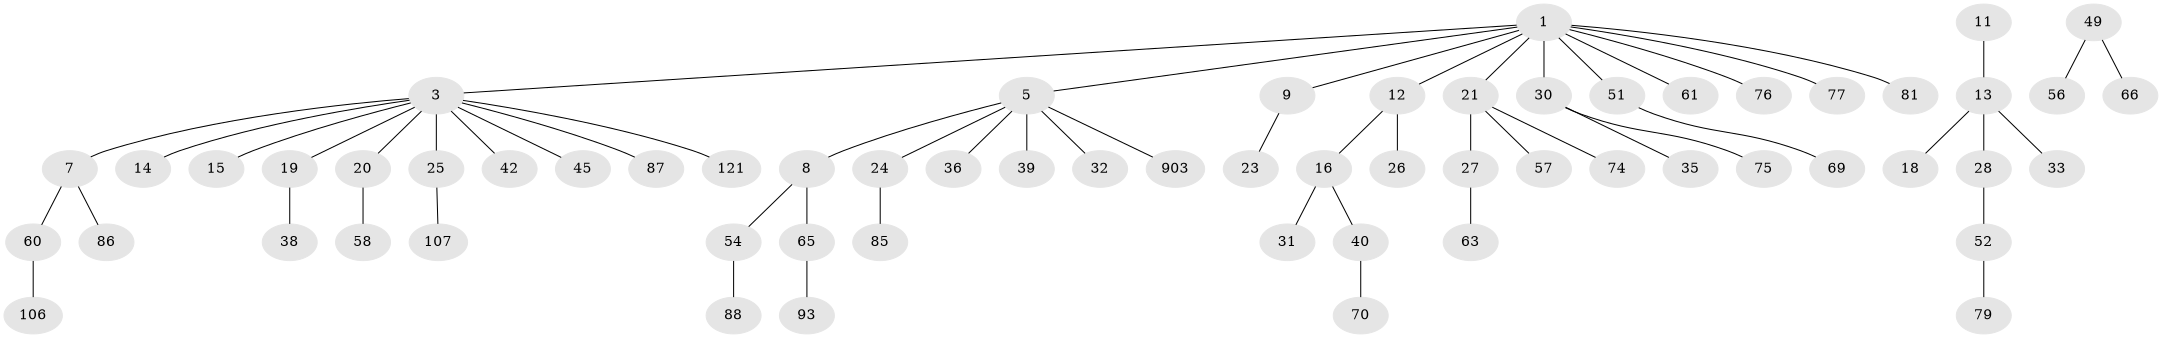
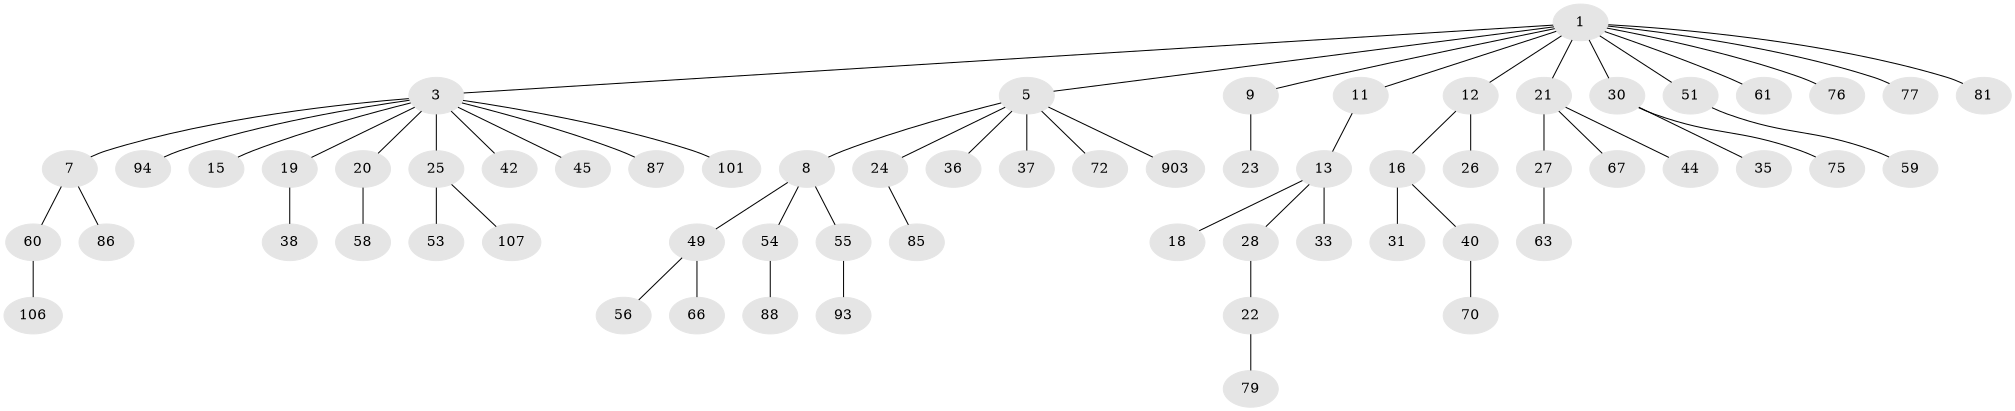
edge "1" -- "11": added
node "14": label "14" -> "94"
node "121": label "121" -> "101"
node "39": label "39" -> "37"
node "32": label "32" -> "72"
node "57": label "57" -> "67"
node "74": label "74" -> "44"
node "69": label "69" -> "59"
edge "8" -- "49": added
node "53": added
node "65": label "65" -> "55"
node "52": label "52" -> "22"
